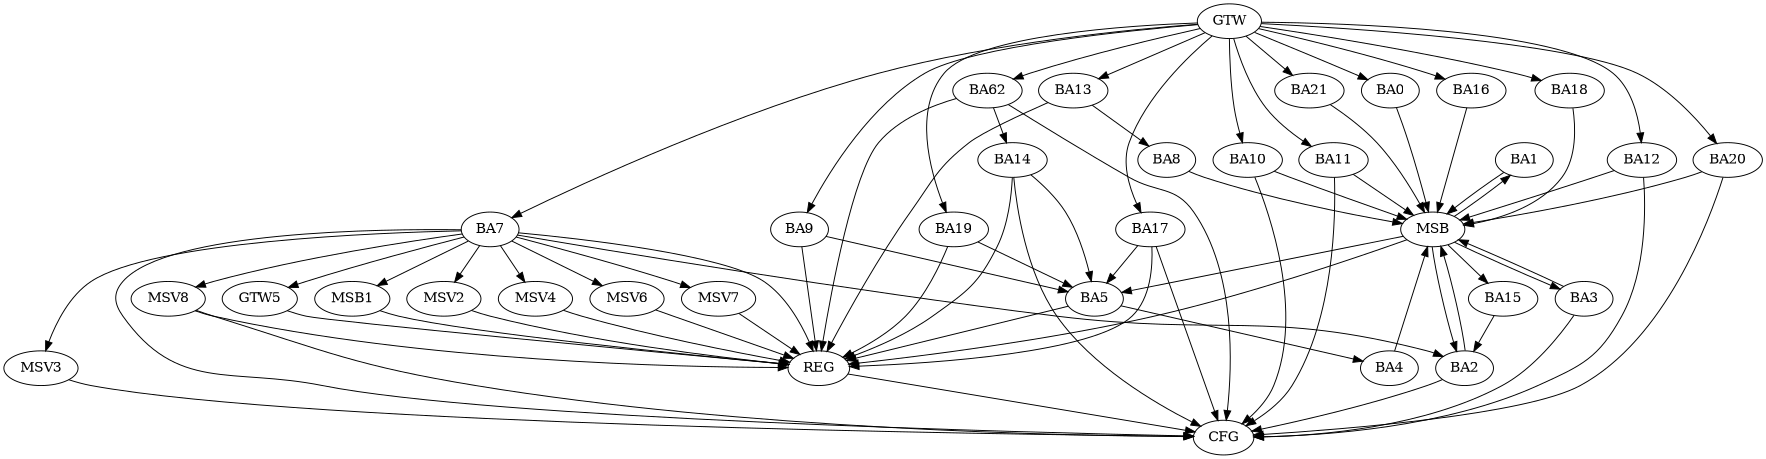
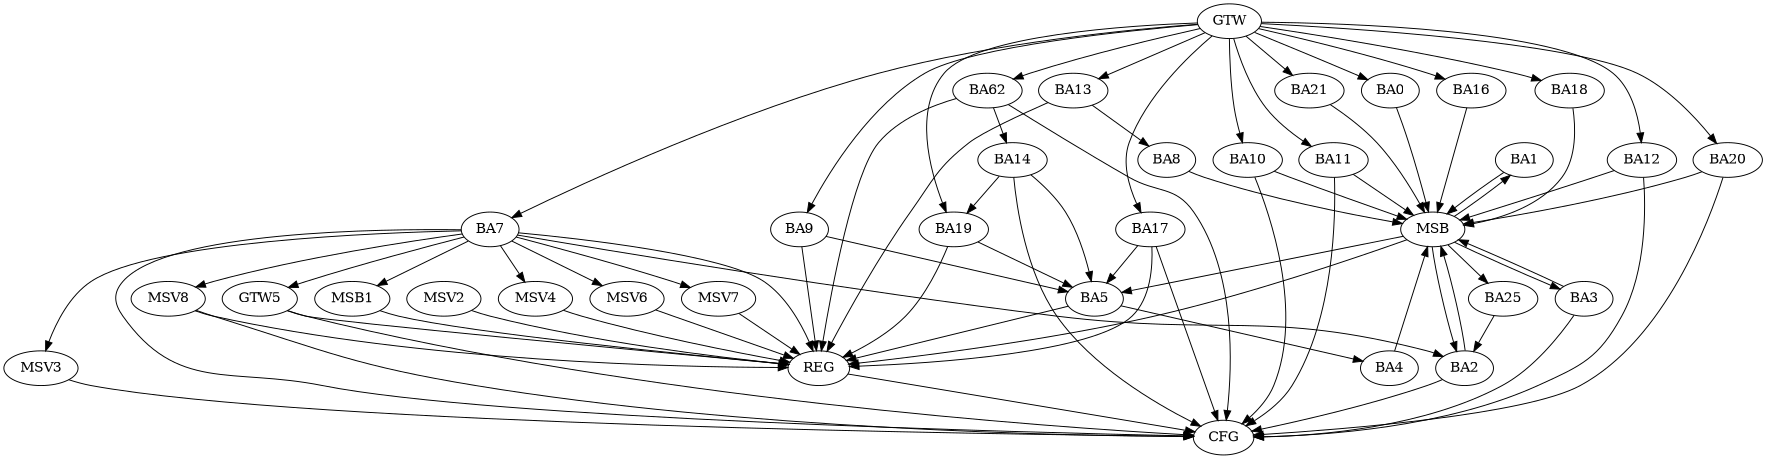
edge "BA7" -> "MSV2": removed
edge "BA14" -> "REG": now "BA14" -> "BA19"
node "BA15": label "BA15" -> "BA25"
edge "GTW5" -> "CFG": added
